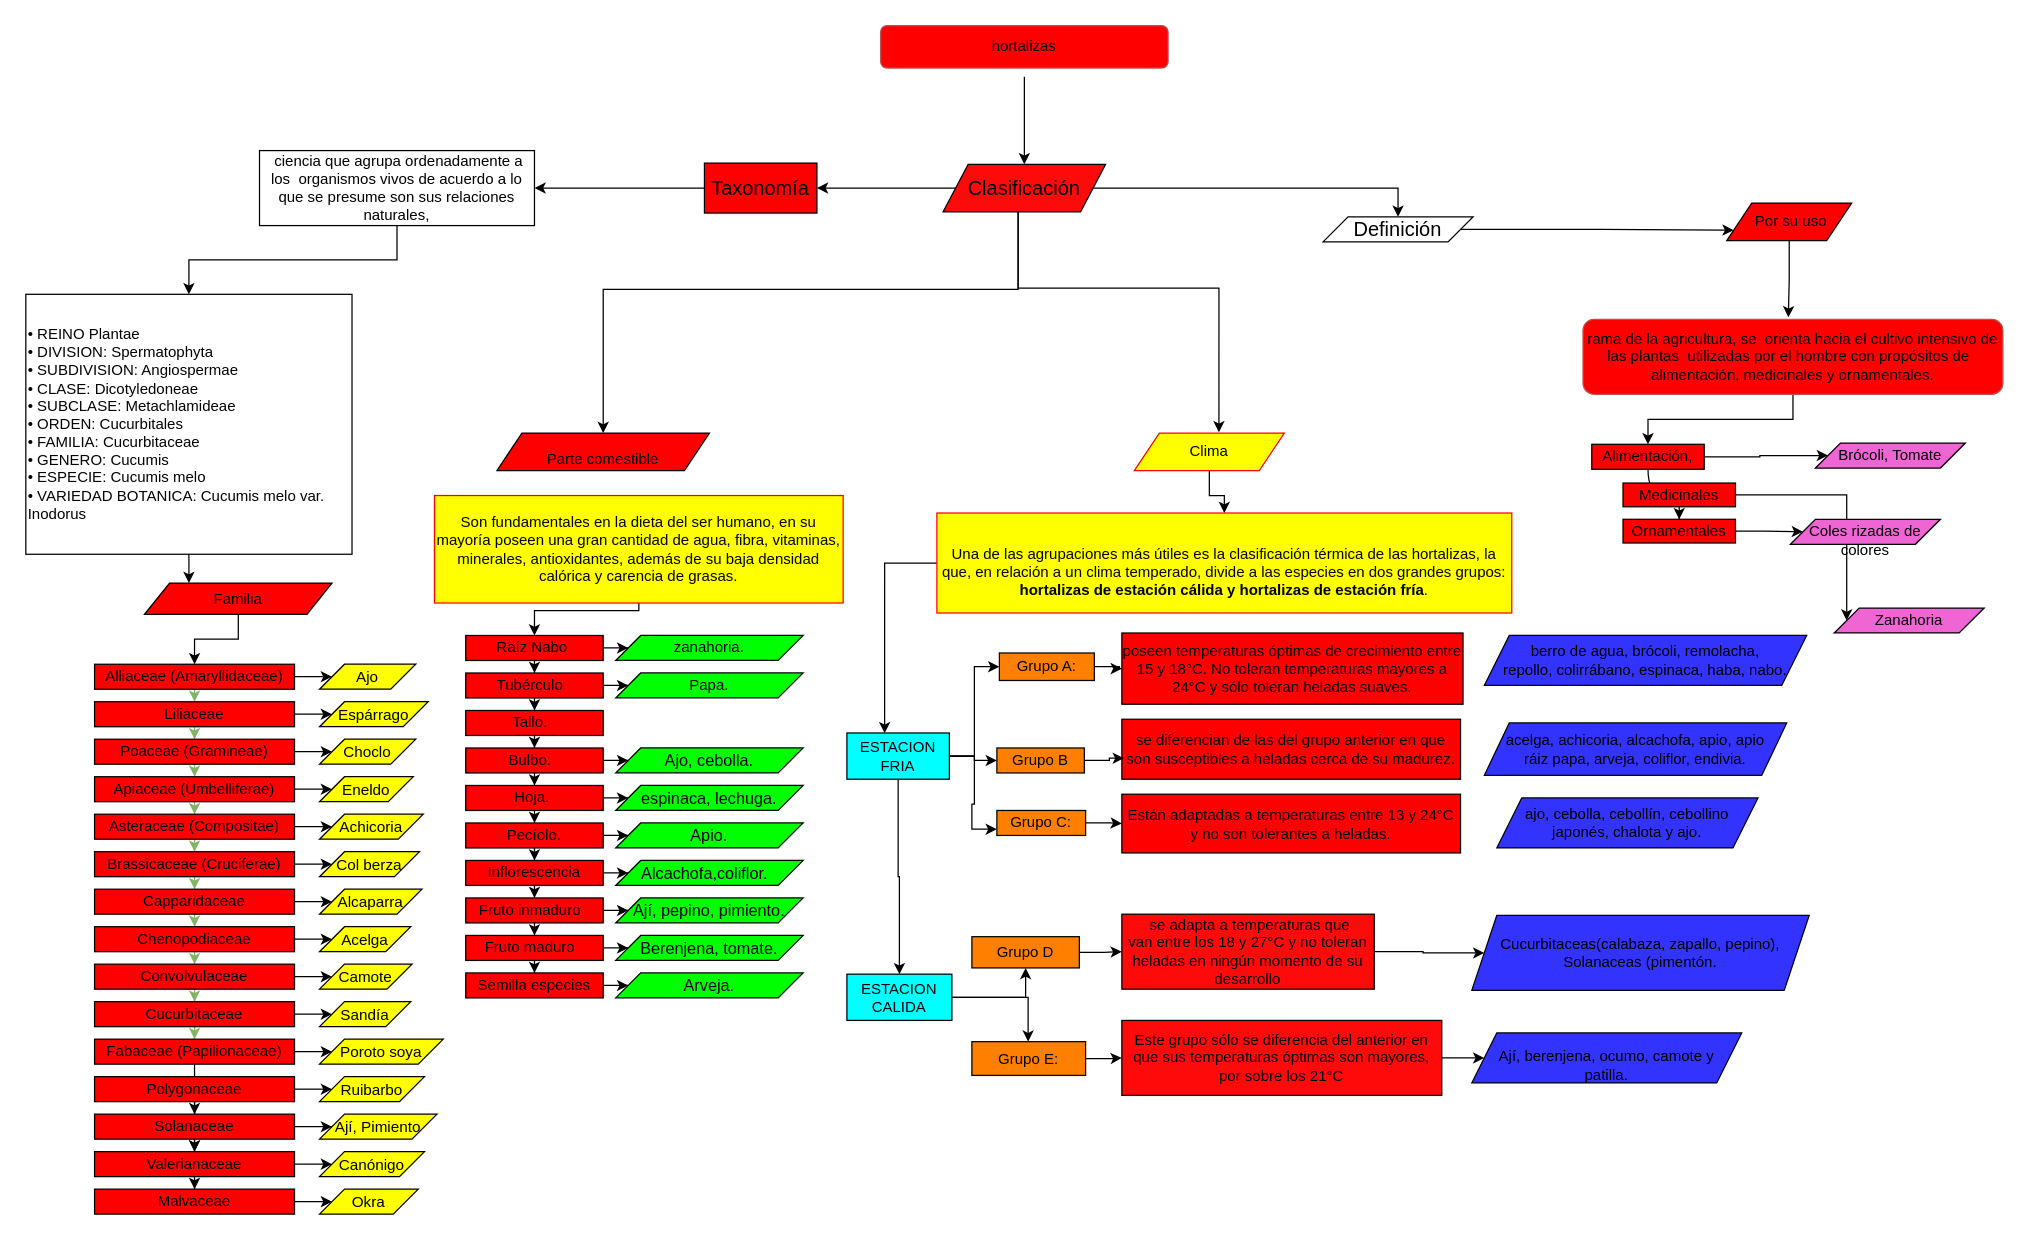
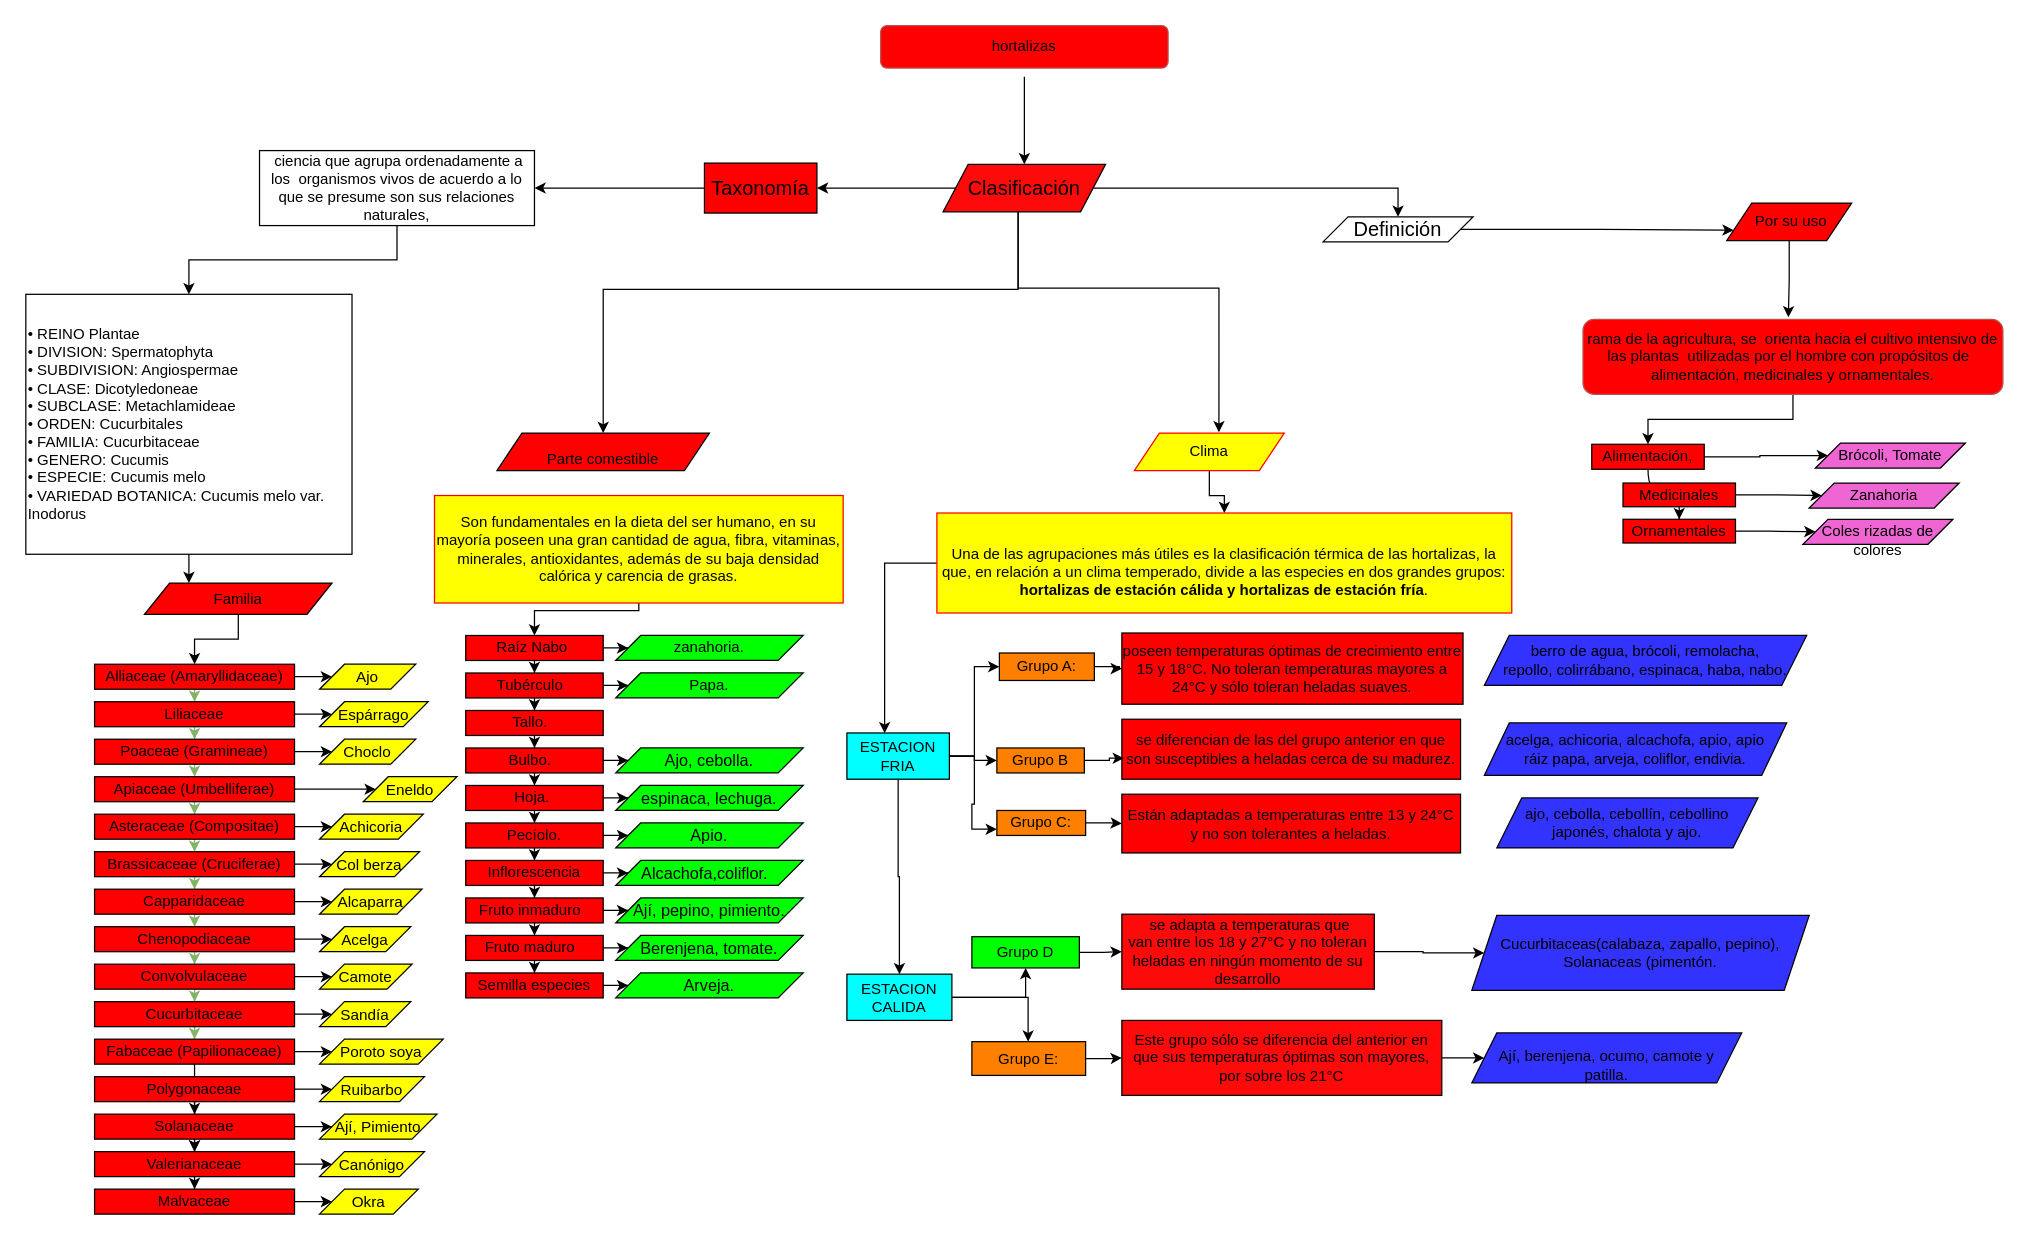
node "Coles rizadas de colores": moved (1866, 532) -> (1878, 532)
node "Zanahoria": moved (1909, 621) -> (1884, 496)
node "Eneldo": moved (366, 789) -> (410, 789)
node "Grupo D": fillcolor #ff8000 -> #00ff00
